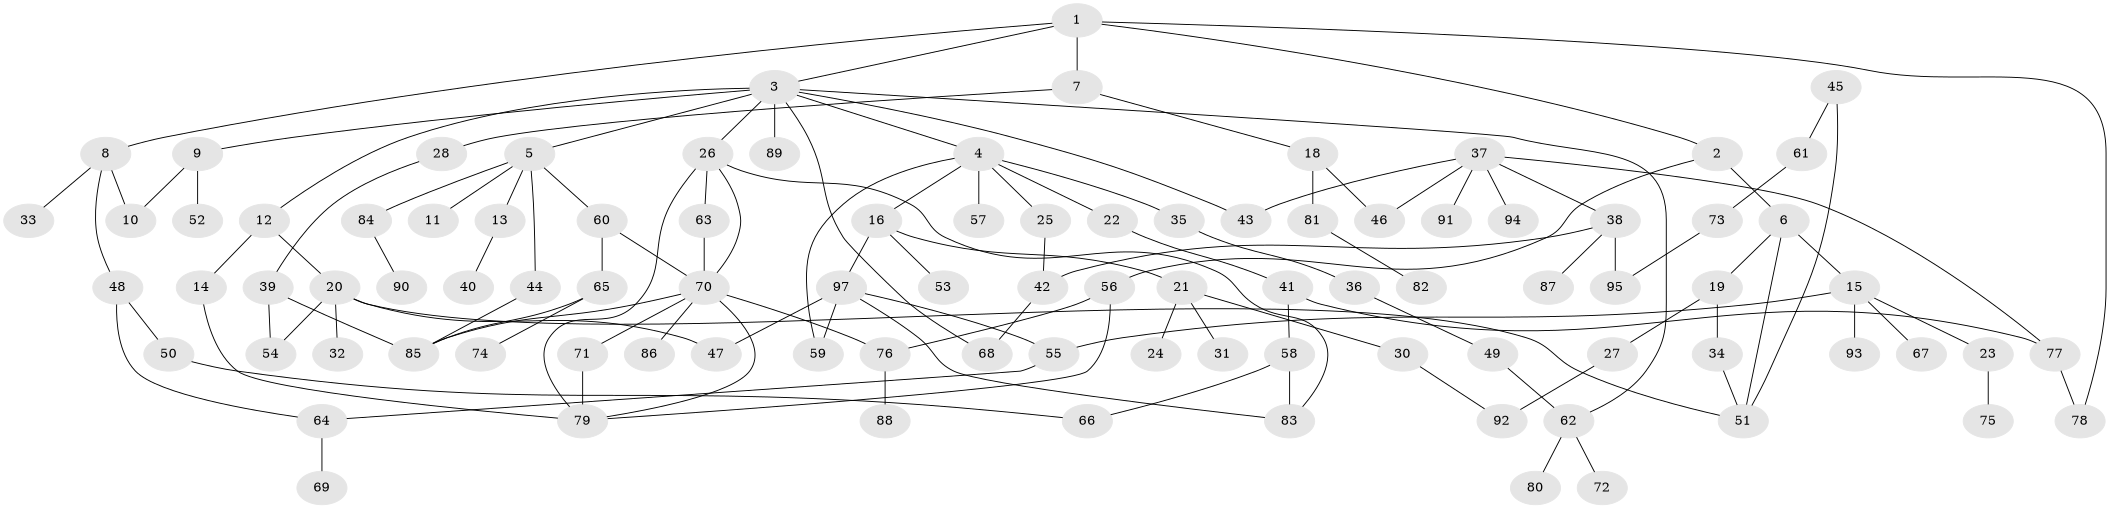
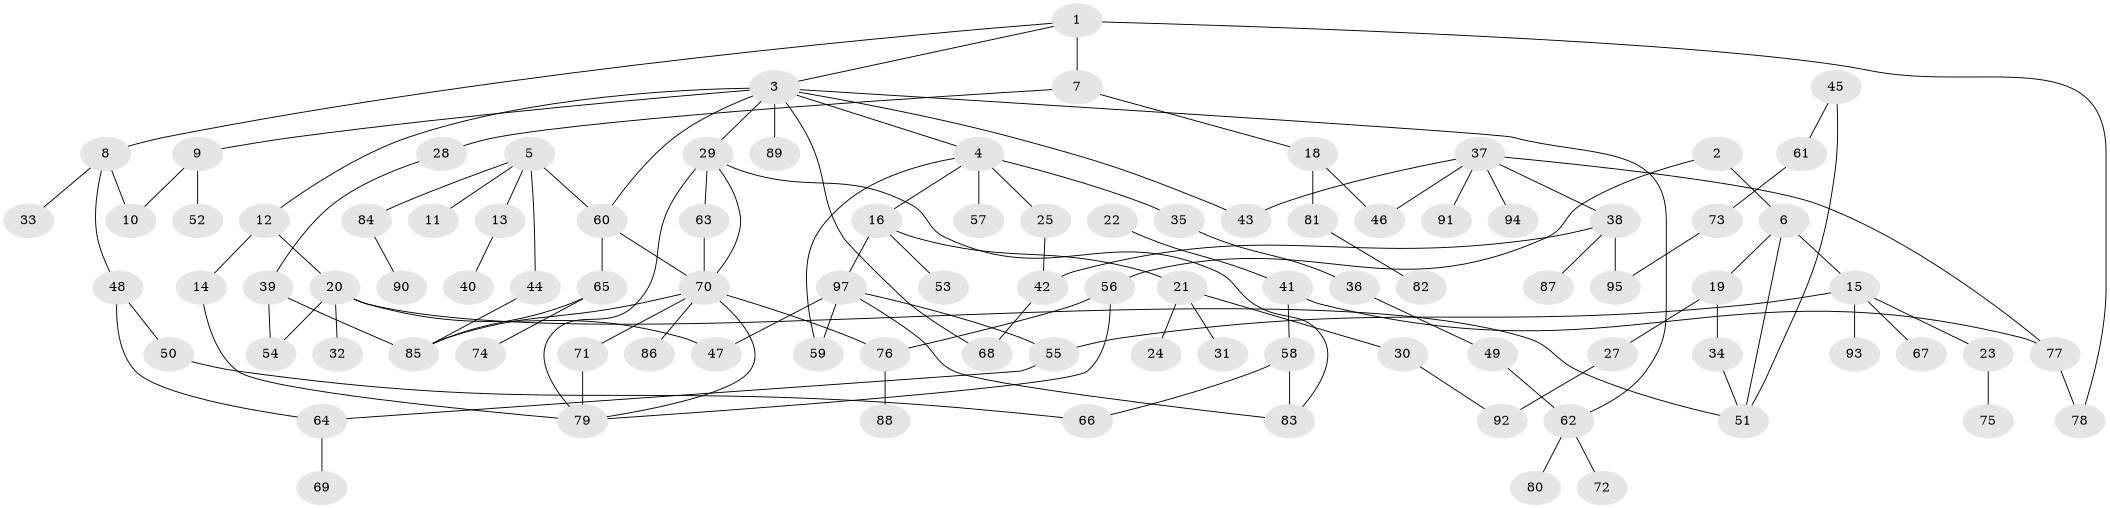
edge "1" -- "2": removed
edge "3" -- "5": now "3" -- "60"
node "26": label "26" -> "29"
edge "4" -- "22": removed
